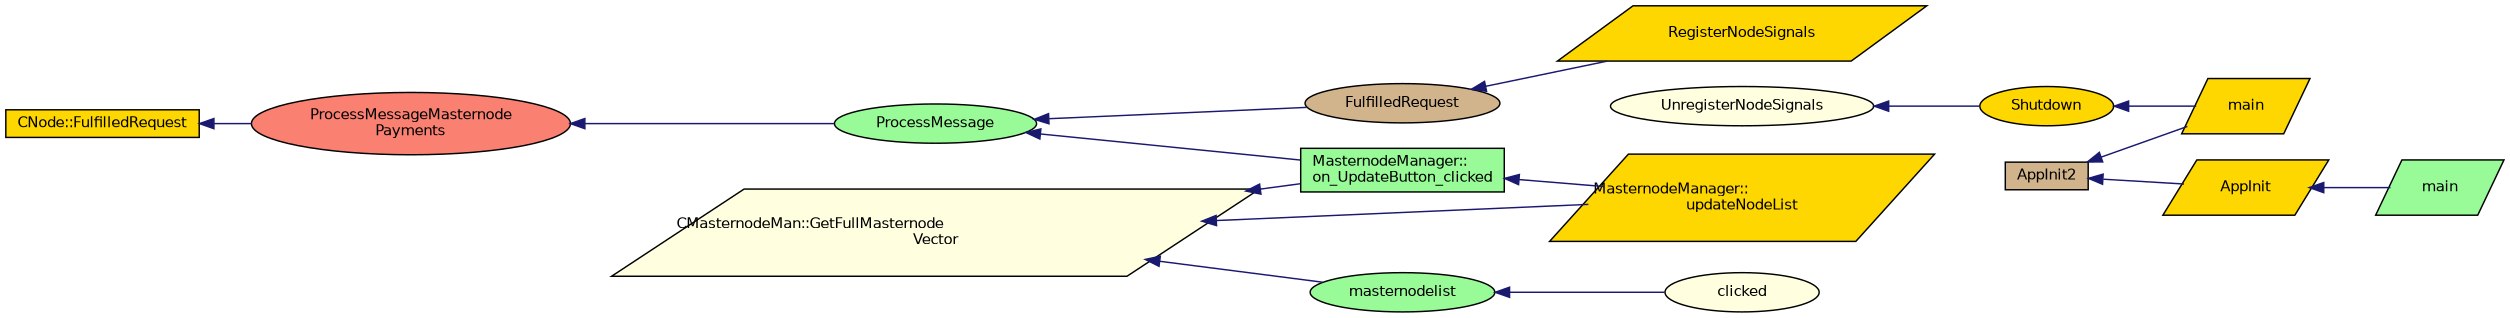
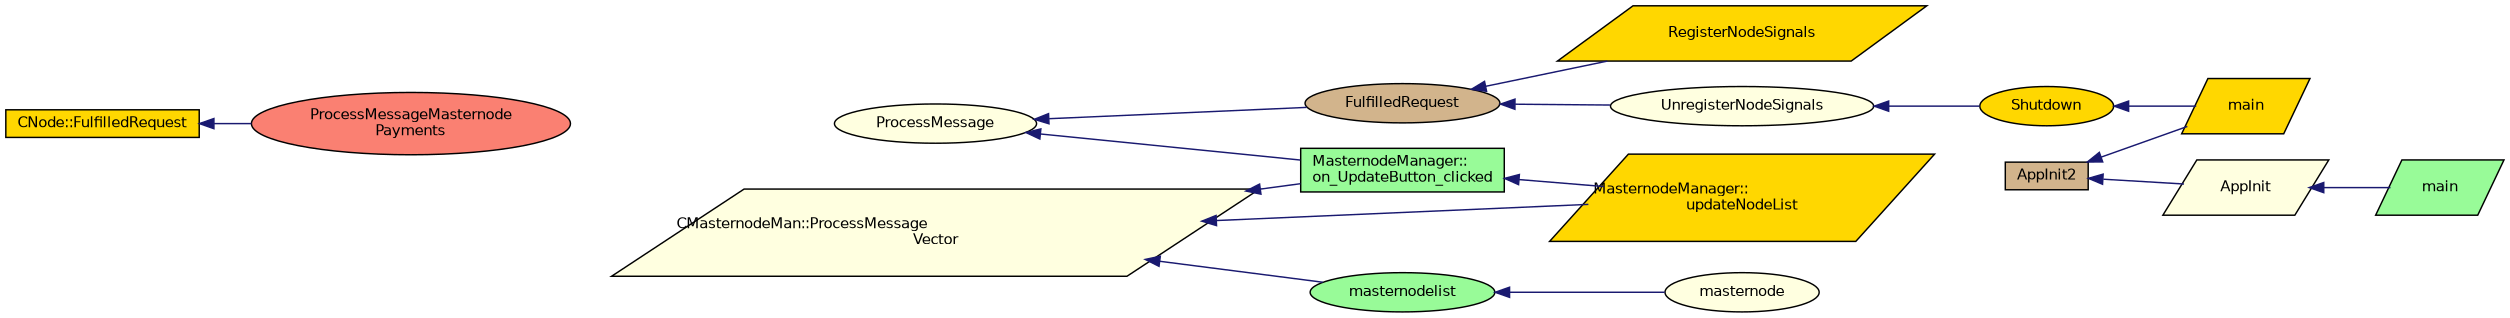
edge "UnregisterNodeSignals" -> "FulfilledRequest": added
edge "ProcessMessage" -> "ProcessMessageMasternode Payments": removed
node "ProcessMessage": fillcolor palegreen -> lightyellow
node "AppInit": fillcolor gold -> lightyellow
node "CMasternodeMan::GetFullMasternode Vector": label "CMasternodeMan::GetFullMasternode Vector" -> "CMasternodeMan::ProcessMessage Vector"
node "clicked": label "clicked" -> "masternode"
